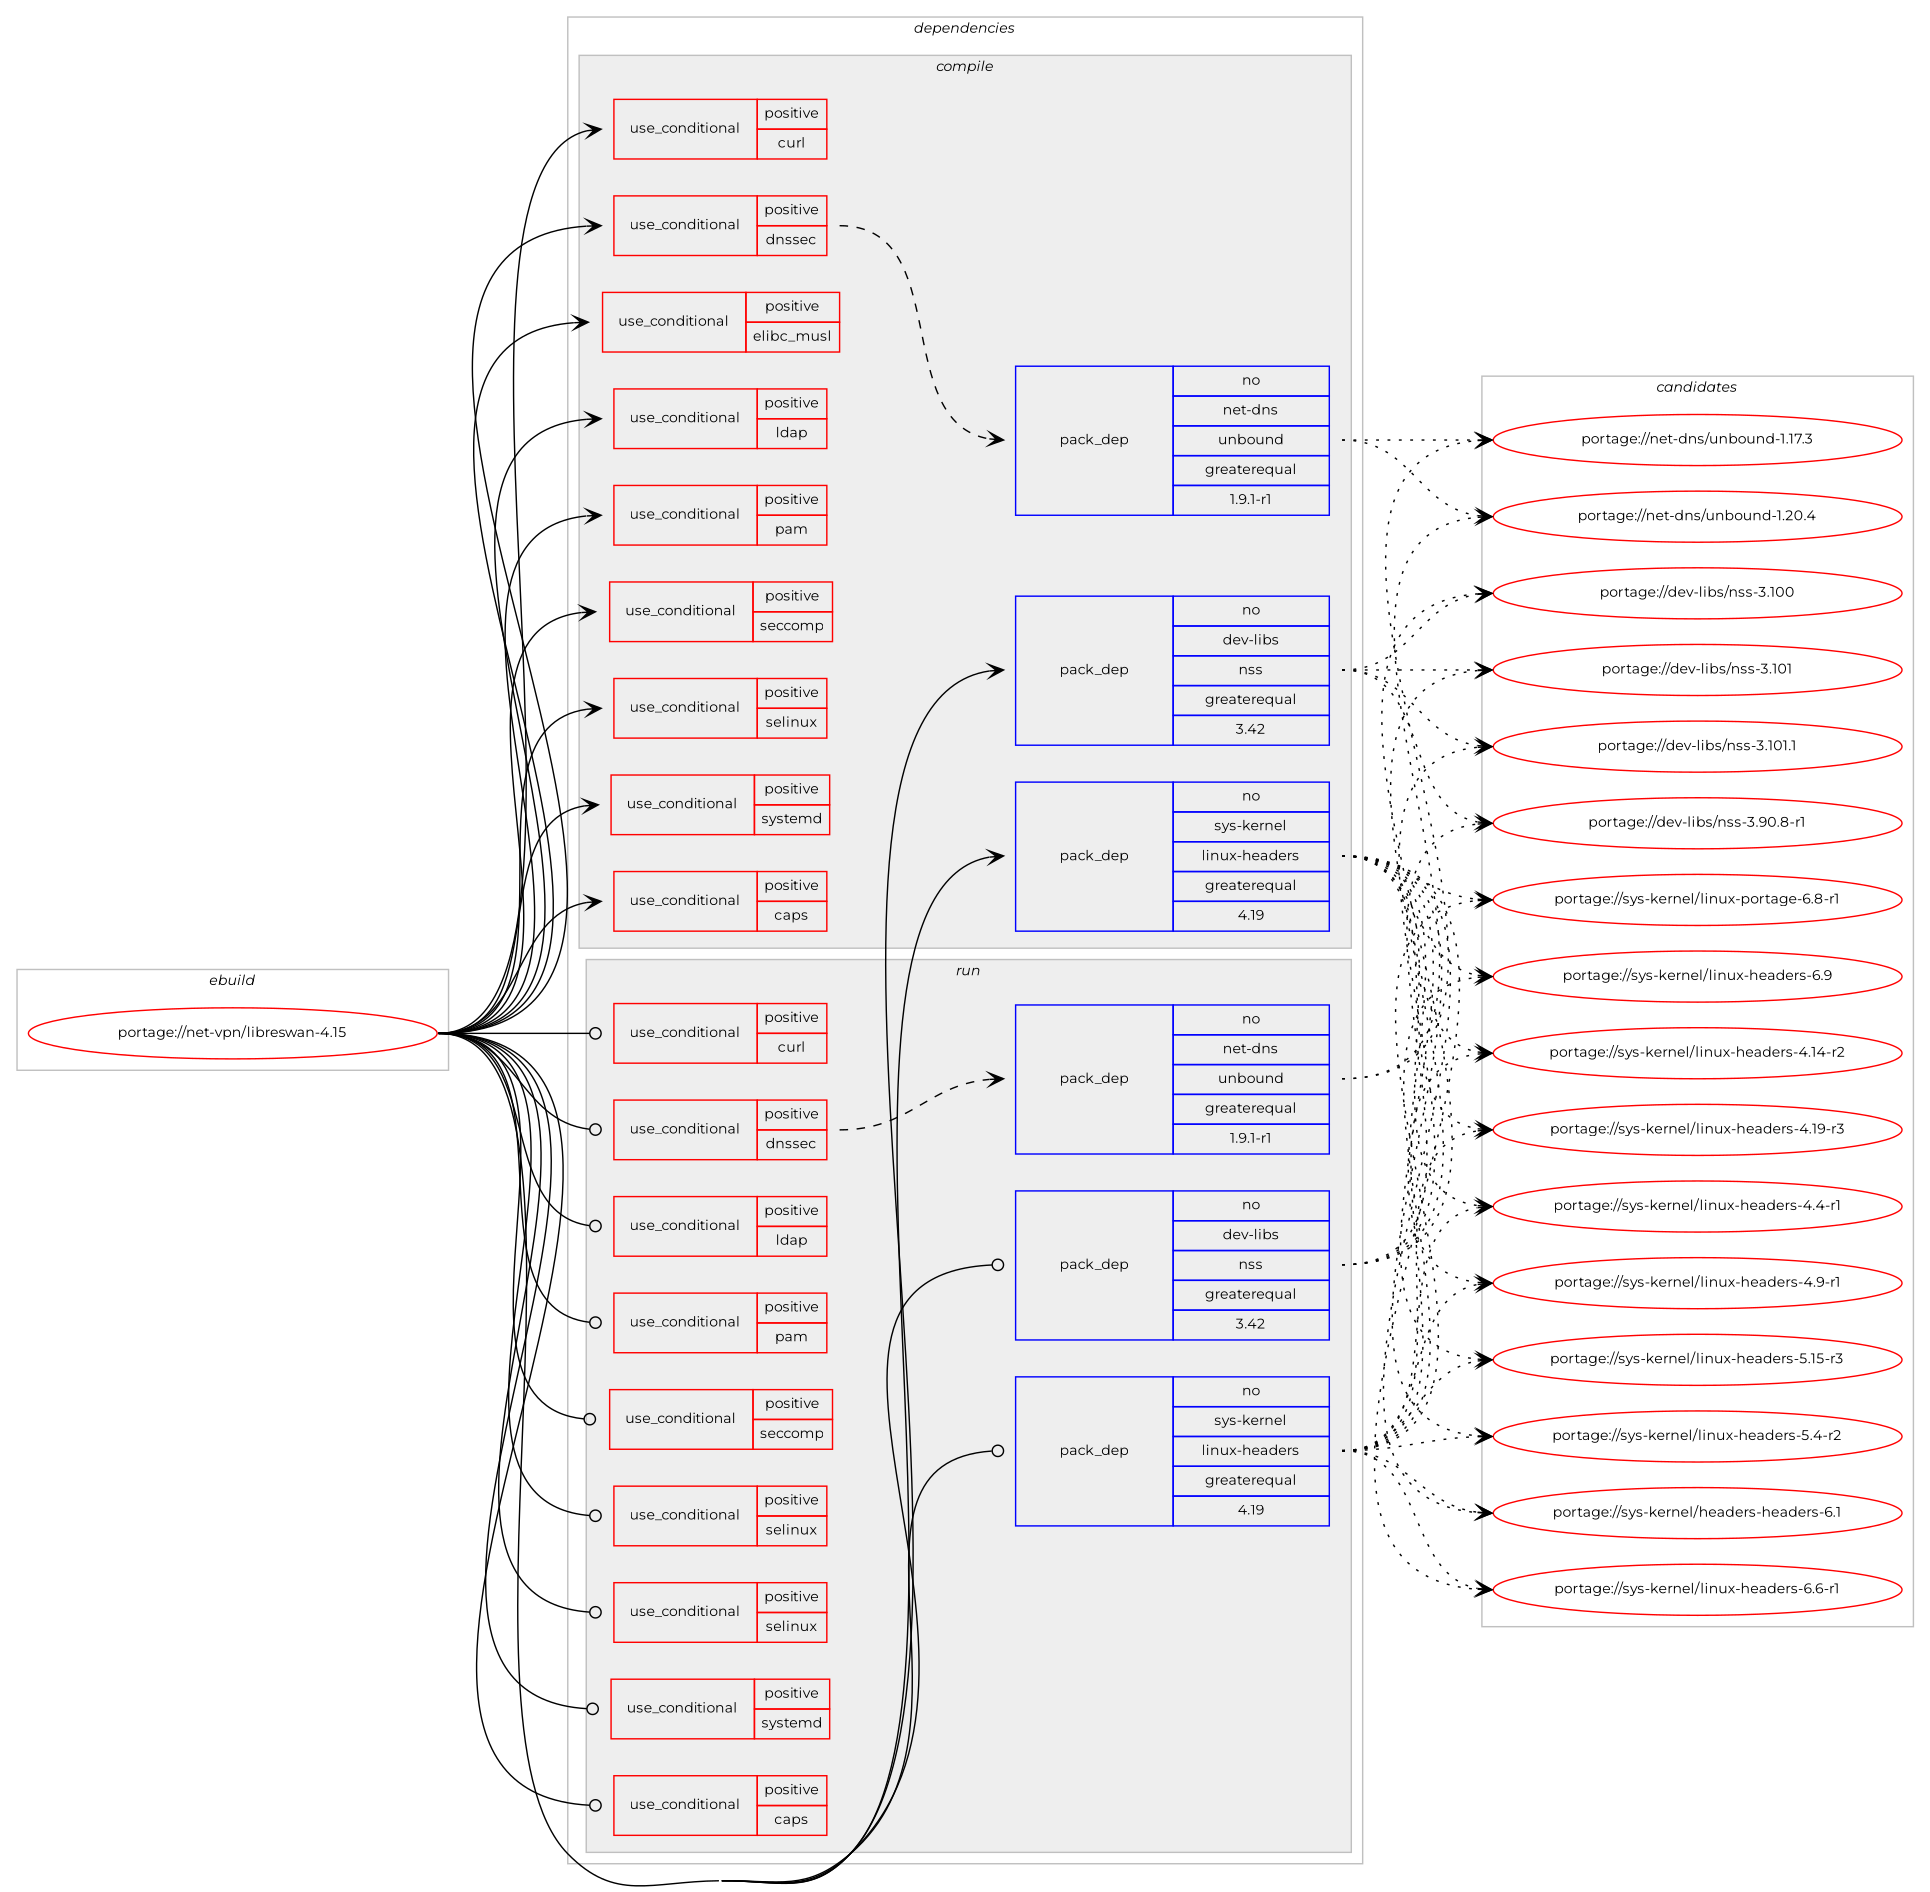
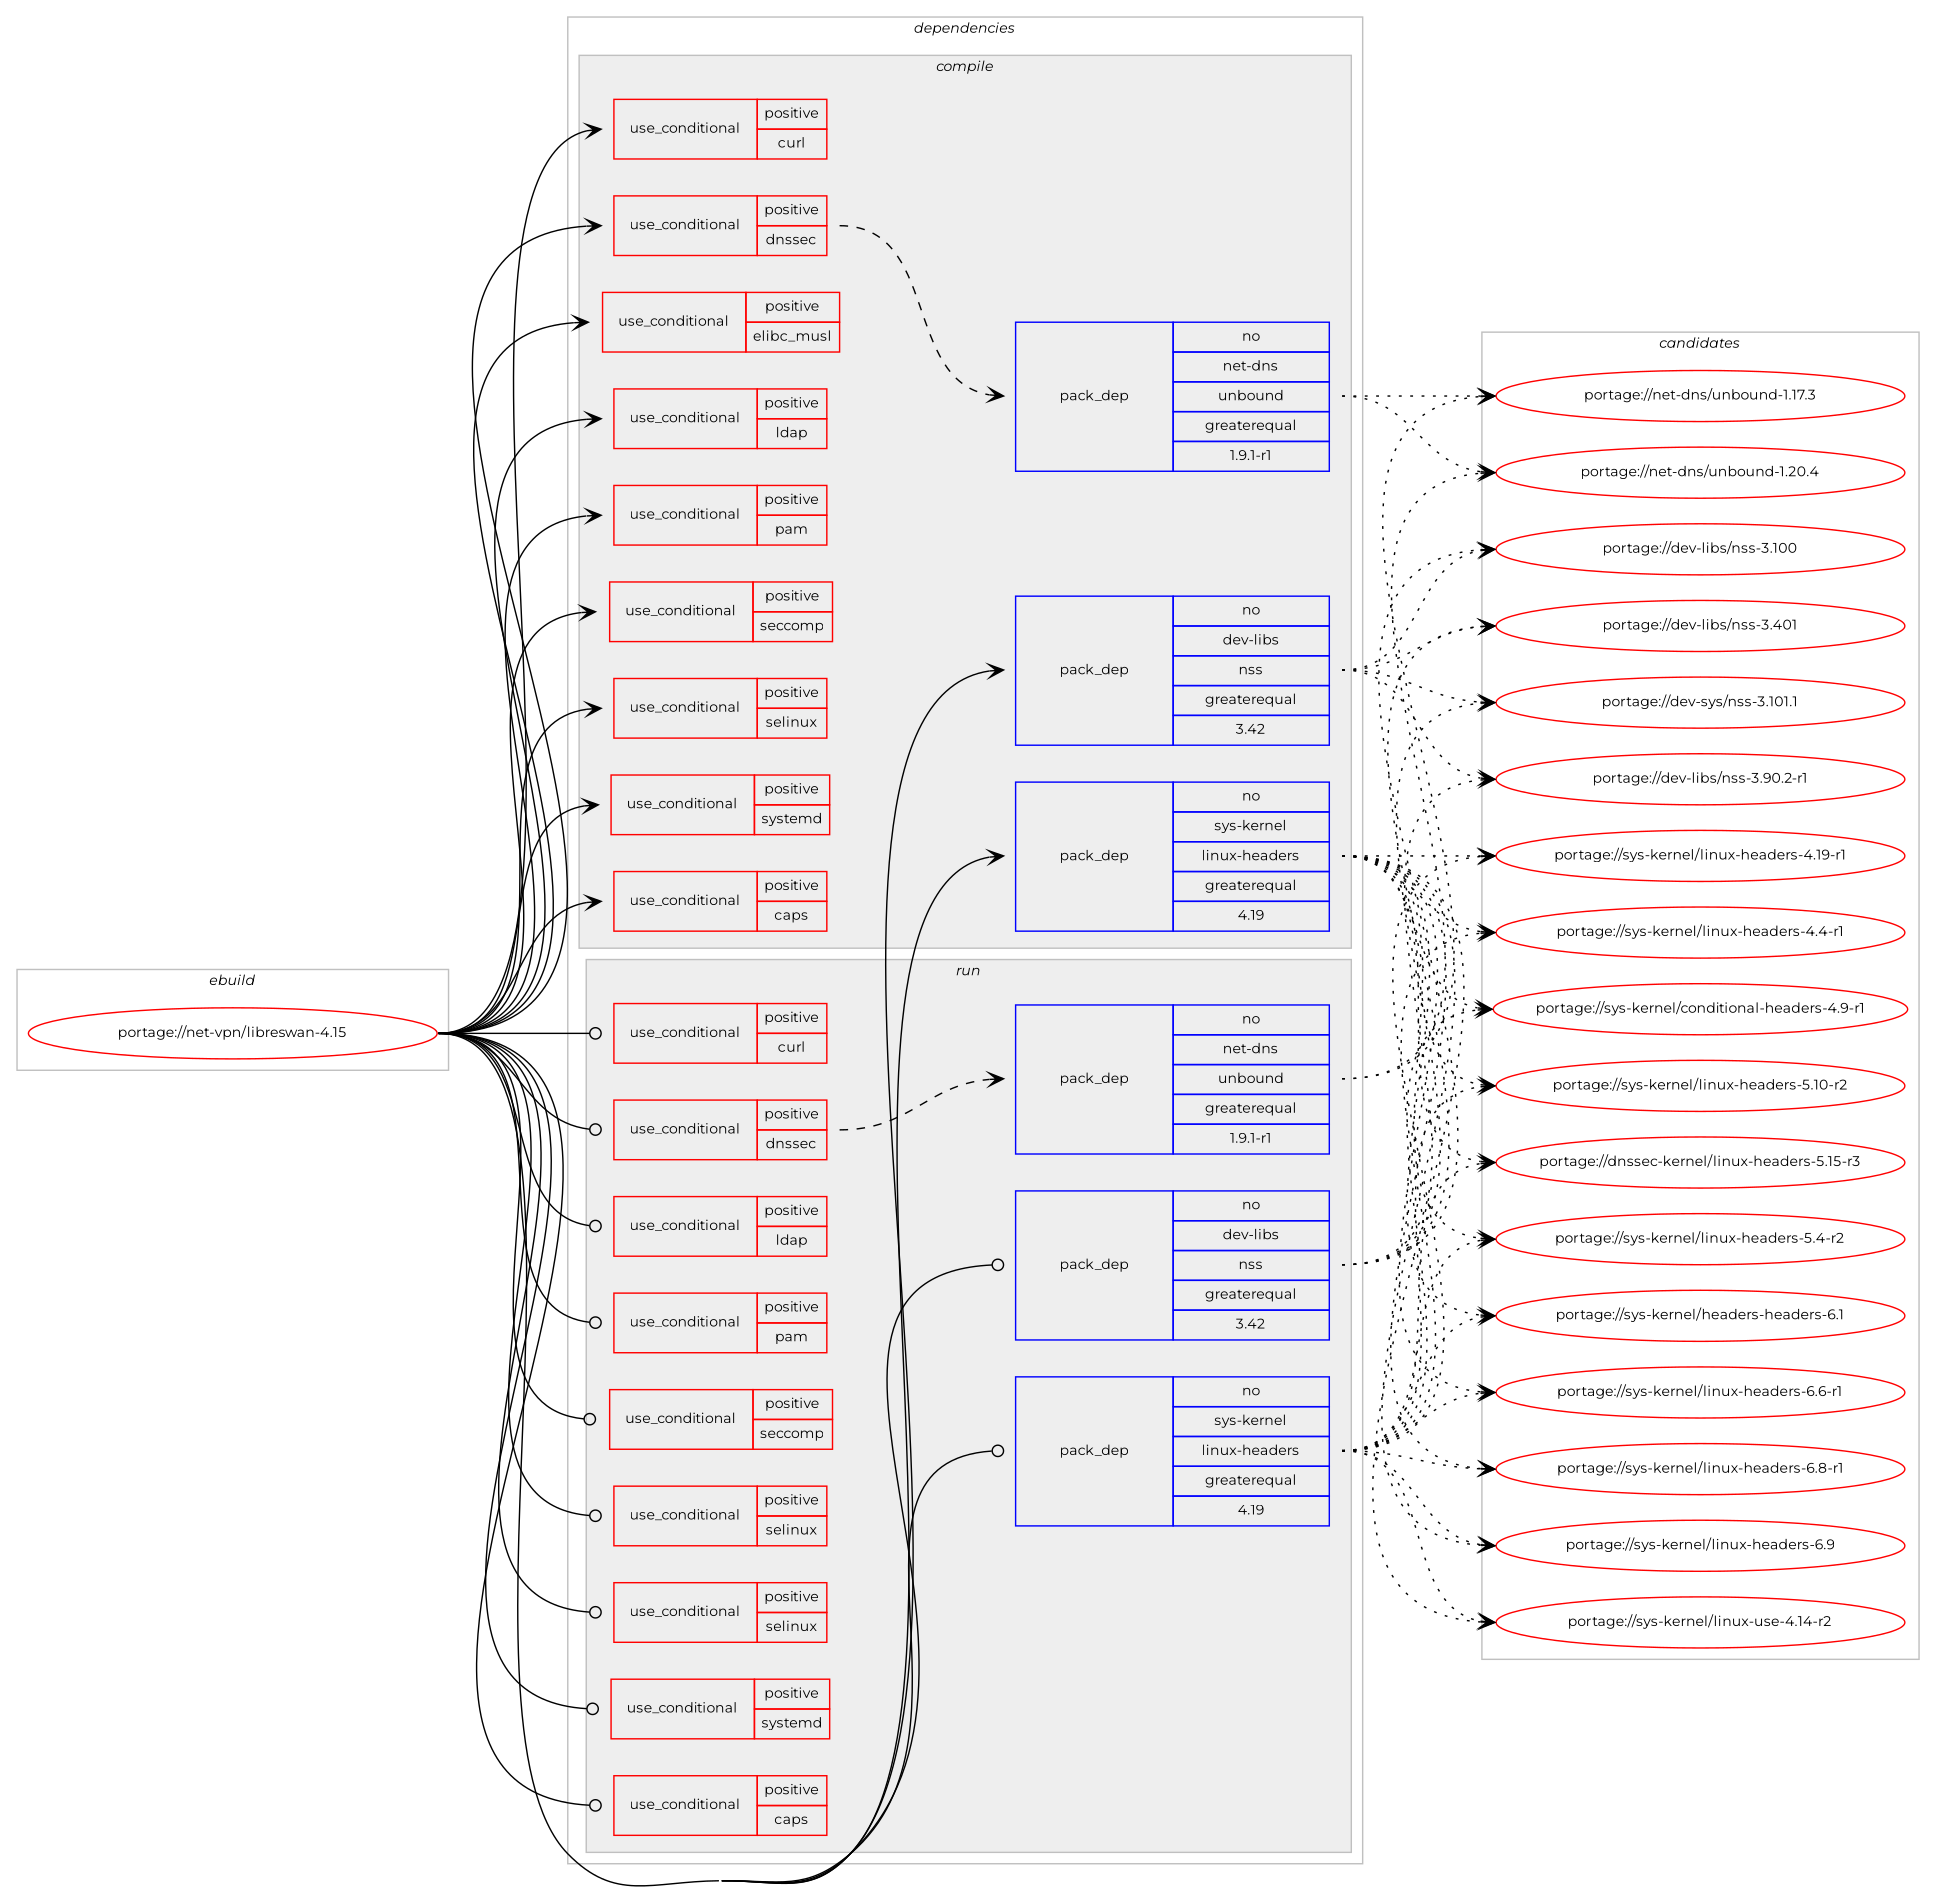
node "portage://dev-libs/nss-3.101": label "portage://dev-libs/nss-3.101" -> "portage://dev-libs/nss-3.401"
node "portage://dev-libs/nss-3.101.1": label "portage://dev-libs/nss-3.101.1" -> "portage://dev-sys/nss-3.101.1"
node "portage://dev-libs/nss-3.90.8-r1": label "portage://dev-libs/nss-3.90.8-r1" -> "portage://dev-libs/nss-3.90.2-r1"
node "portage://sys-kernel/linux-portage-6.8-r1": label "portage://sys-kernel/linux-portage-6.8-r1" -> "portage://sys-kernel/linux-headers-6.8-r1"
node "portage://sys-kernel/linux-headers-4.14-r2": label "portage://sys-kernel/linux-headers-4.14-r2" -> "portage://sys-kernel/linux-use-4.14-r2"
node "portage://sys-kernel/linux-headers-5.10-r2": added
node "portage://sys-kernel/linux-headers-4.19-r3": label "portage://sys-kernel/linux-headers-4.19-r3" -> "portage://sys-kernel/linux-headers-4.19-r1"
node "portage://sys-kernel/linux-headers-4.9-r1": label "portage://sys-kernel/linux-headers-4.9-r1" -> "portage://sys-kernel/conditional-headers-4.9-r1"
node "portage://sys-kernel/linux-headers-5.15-r3": label "portage://sys-kernel/linux-headers-5.15-r3" -> "portage://dnssec-kernel/linux-headers-5.15-r3"
